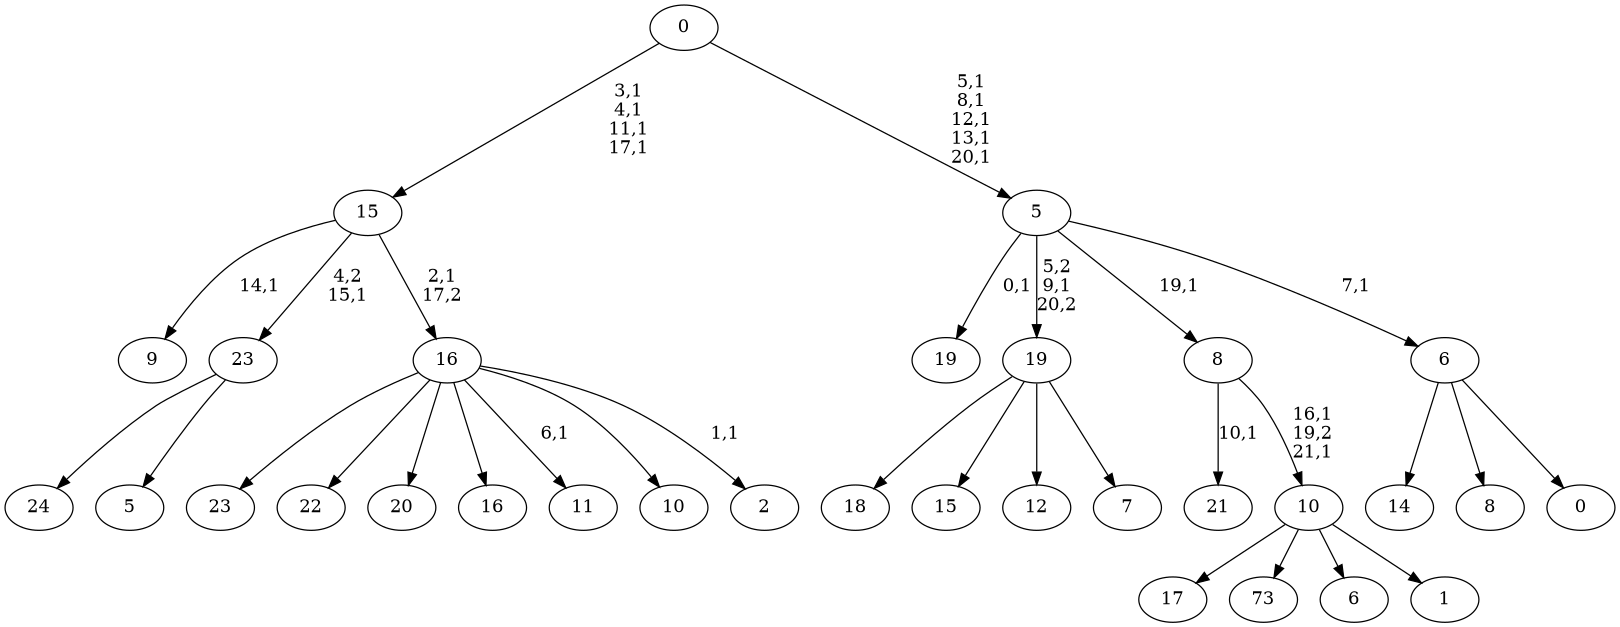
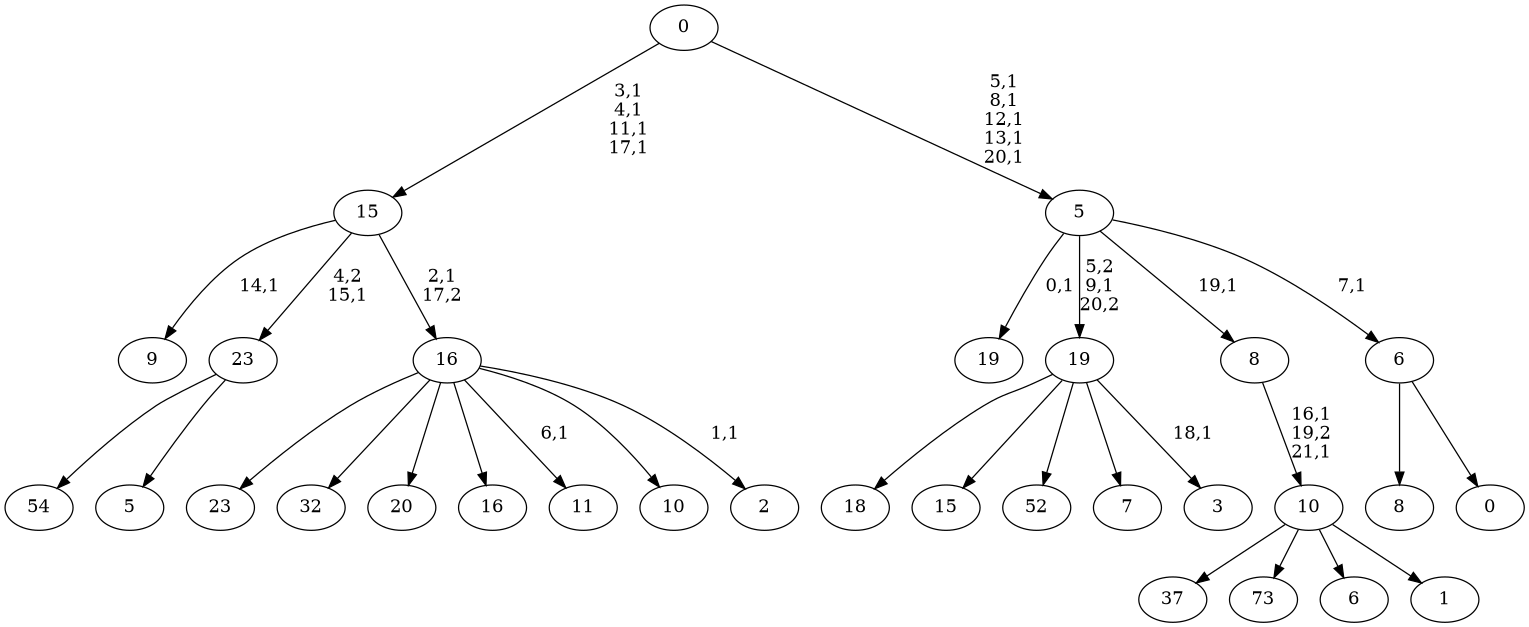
node "24": label "24" -> "54"
node "22": label "22" -> "32"
node "12": label "12" -> "52"
node "3": added
node "21": removed
node "14": removed
node "17": label "17" -> "37"
